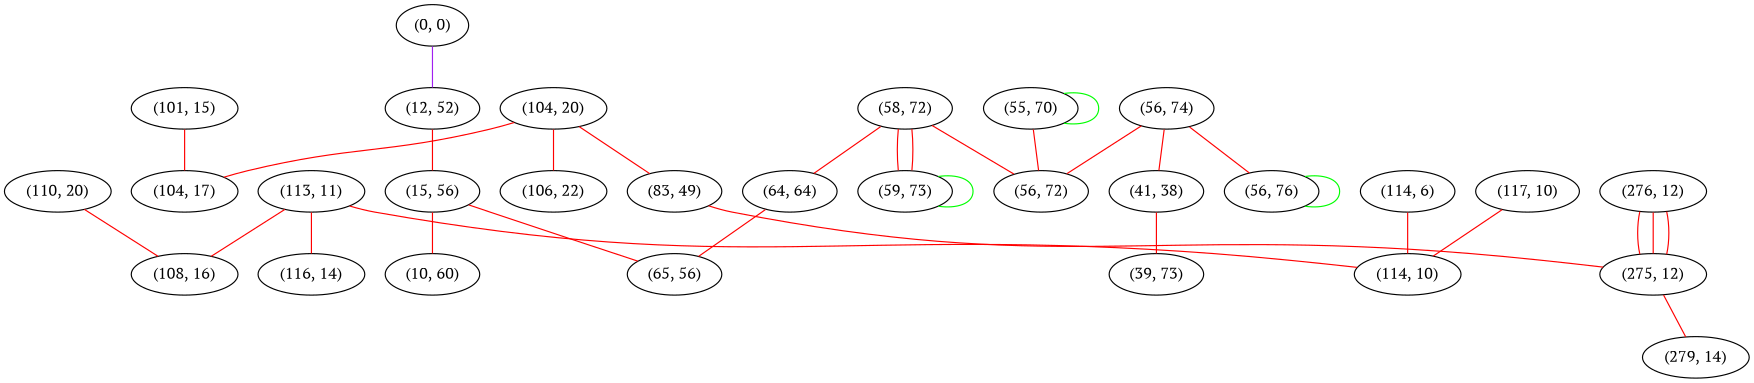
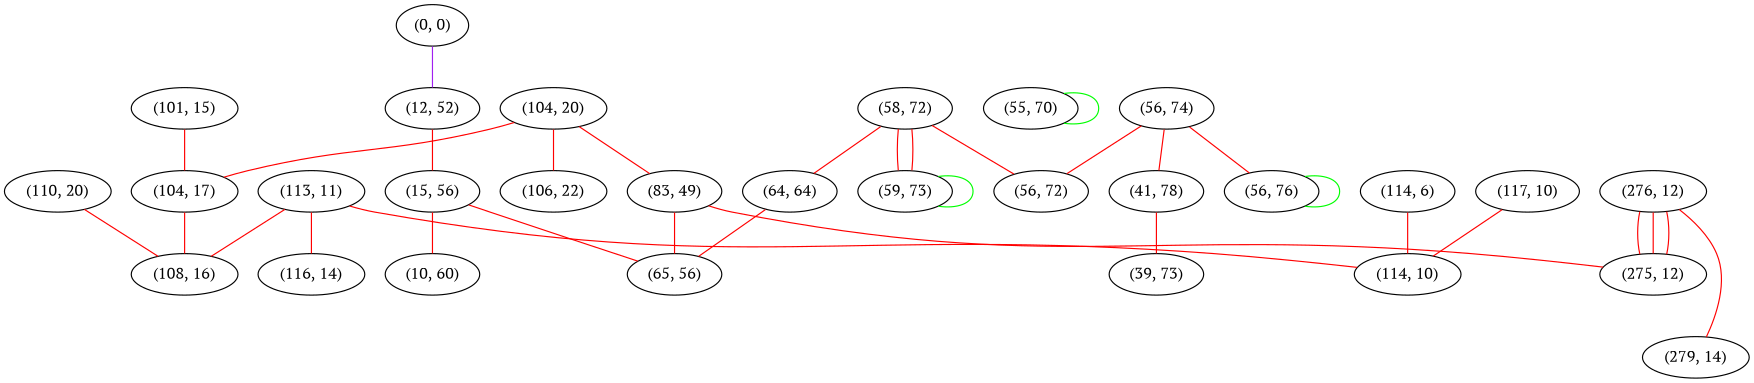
edge "(55, 70)" -- "(56, 72)": removed
node "(41, 38)": label "(41, 38)" -> "(41, 78)"
edge "(104, 17)" -- "(108, 16)": added
edge "(83, 49)" -- "(65, 56)": added
edge "(275, 12)" -- "(279, 14)": now "(276, 12)" -- "(279, 14)"
